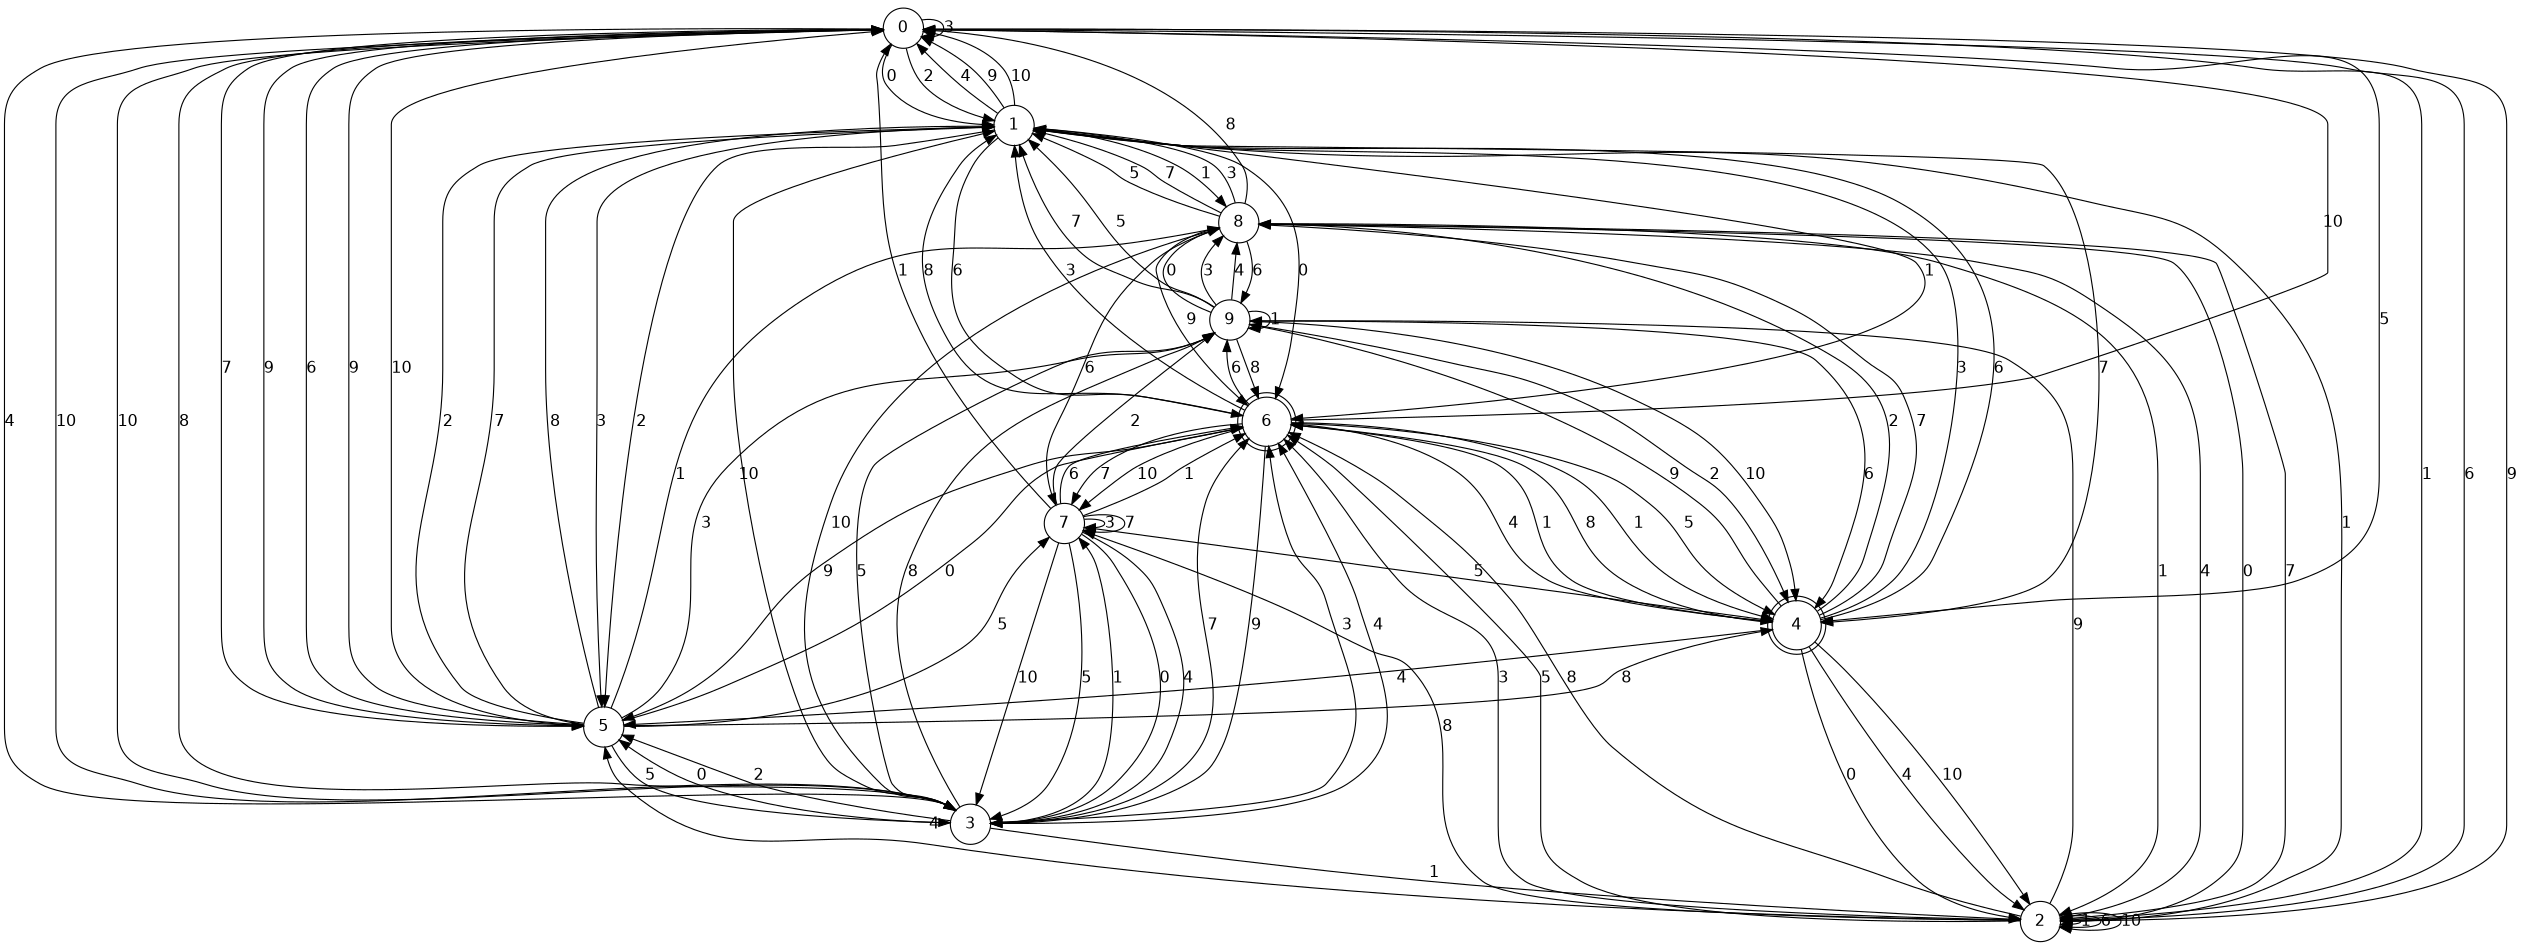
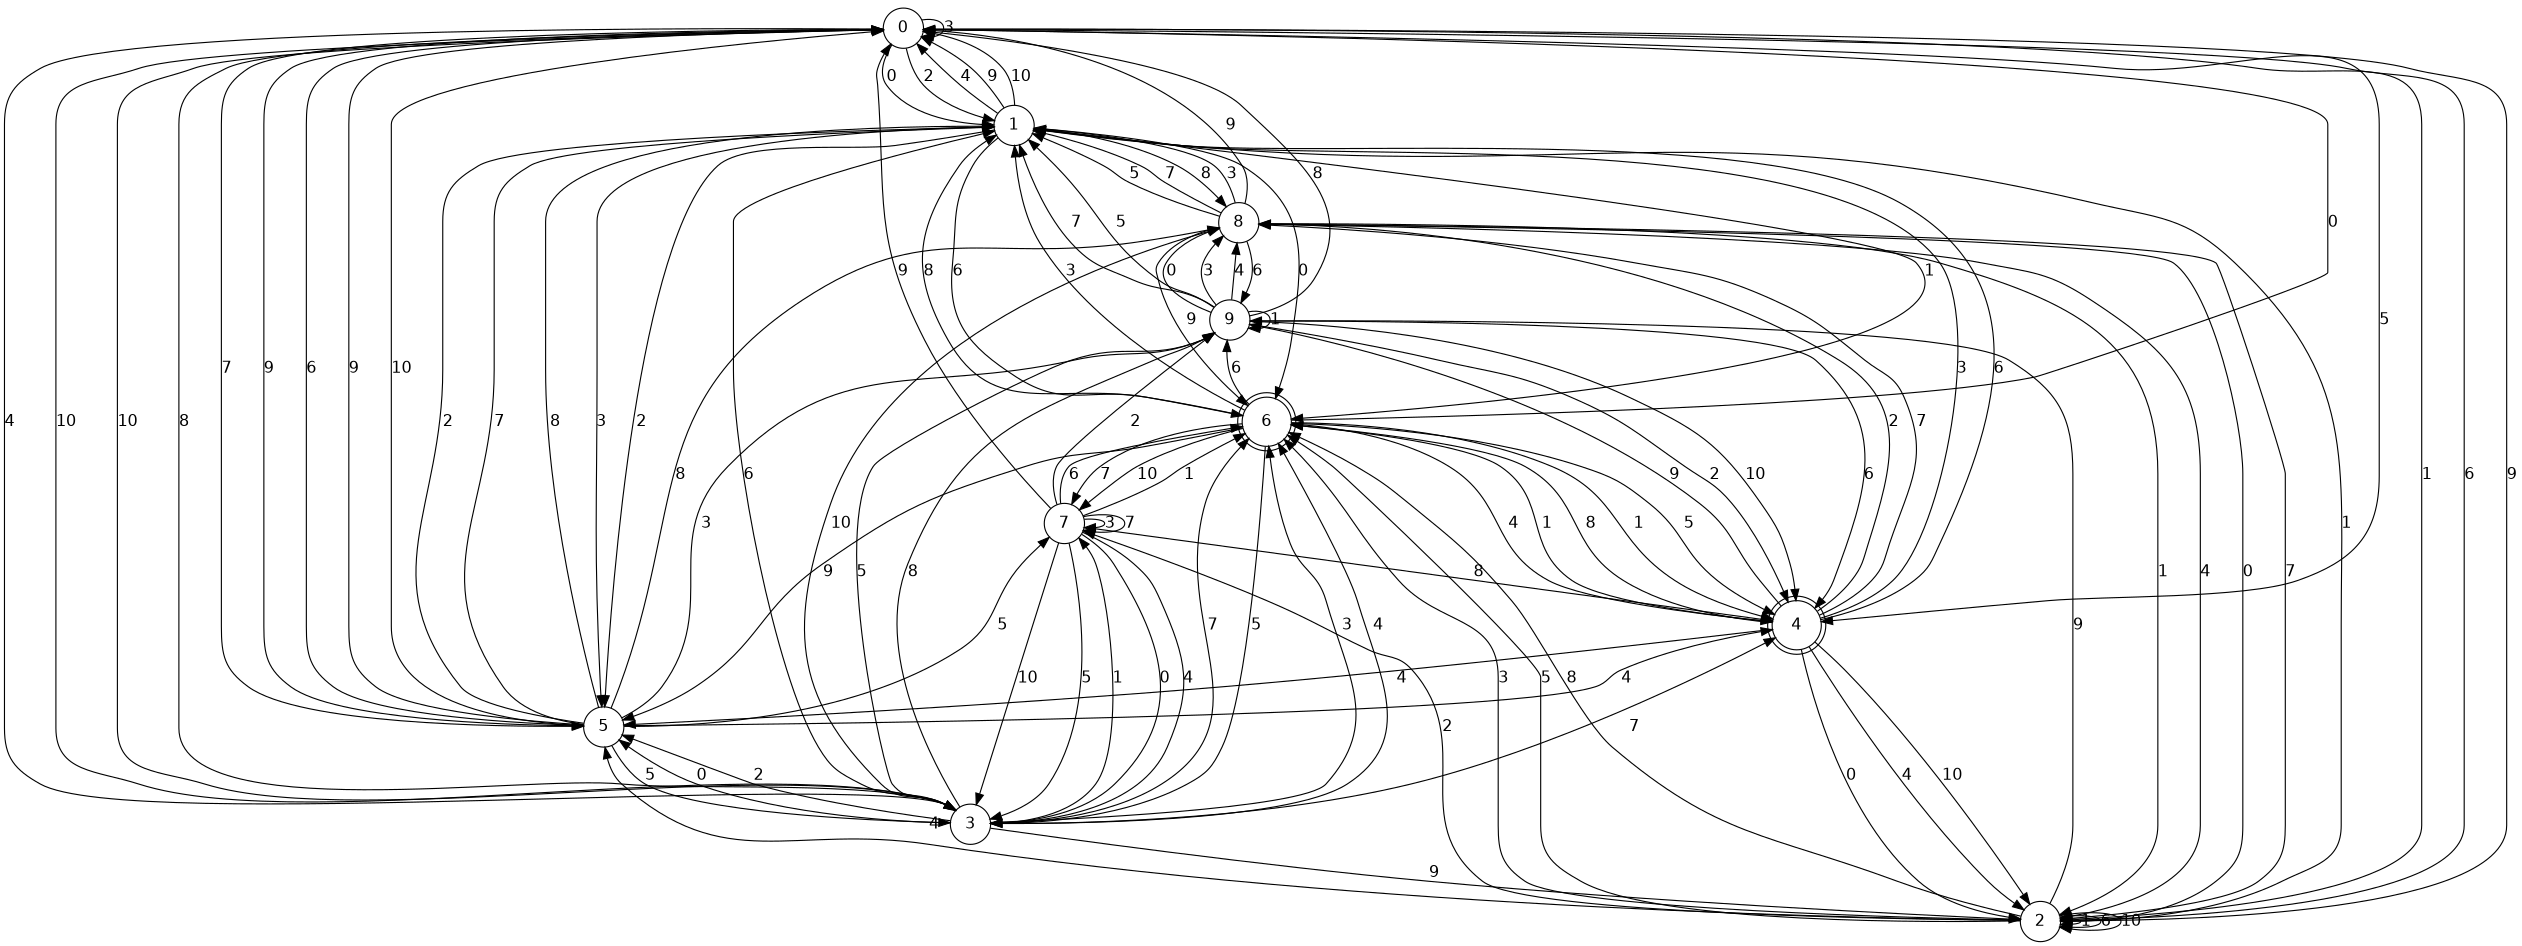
edge "8" -> "0": label "8" -> "9"
edge "1" -> "4": now "3" -> "4"
edge "1" -> "8": label "1" -> "8"
edge "6" -> "0": label "10" -> "0"
edge "7" -> "0": label "1" -> "9"
edge "8" -> "7": removed, label "6"
edge "9" -> "6": now "9" -> "0"
edge "5" -> "8": label "1" -> "8"
edge "3" -> "1": label "10" -> "6"
edge "7" -> "4": label "5" -> "8"
edge "5" -> "6": removed, label "0"
edge "6" -> "3": label "9" -> "5"
edge "5" -> "4": label "8" -> "4"
edge "2" -> "7": label "8" -> "2"
edge "3" -> "2": label "1" -> "9"
